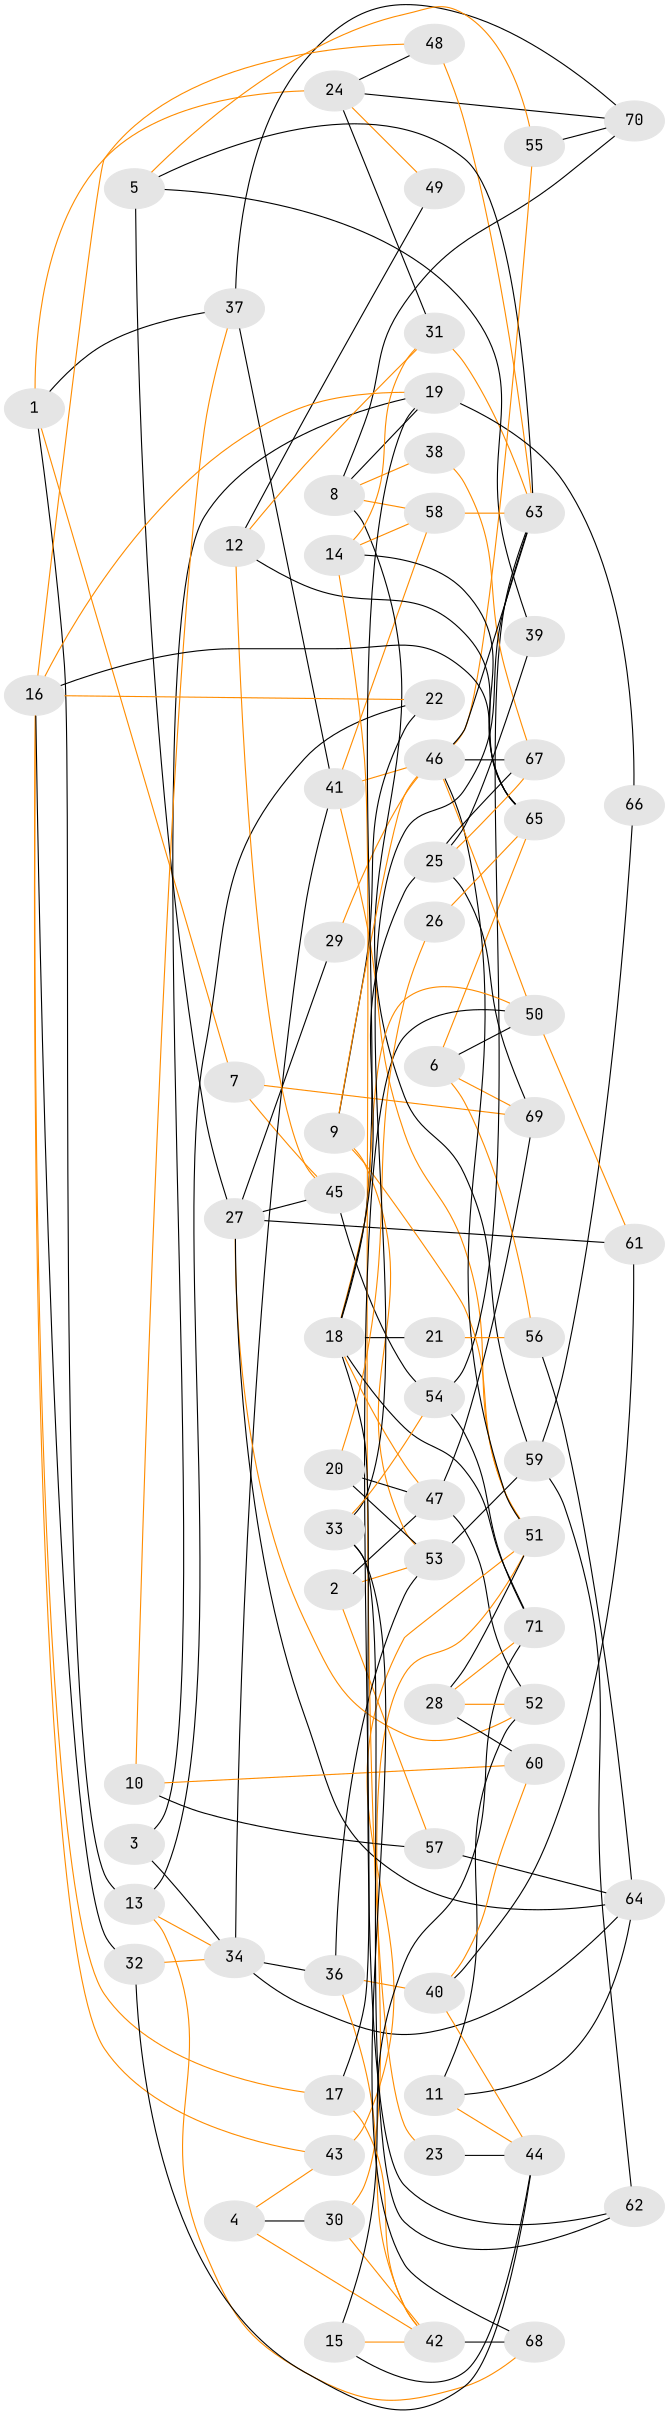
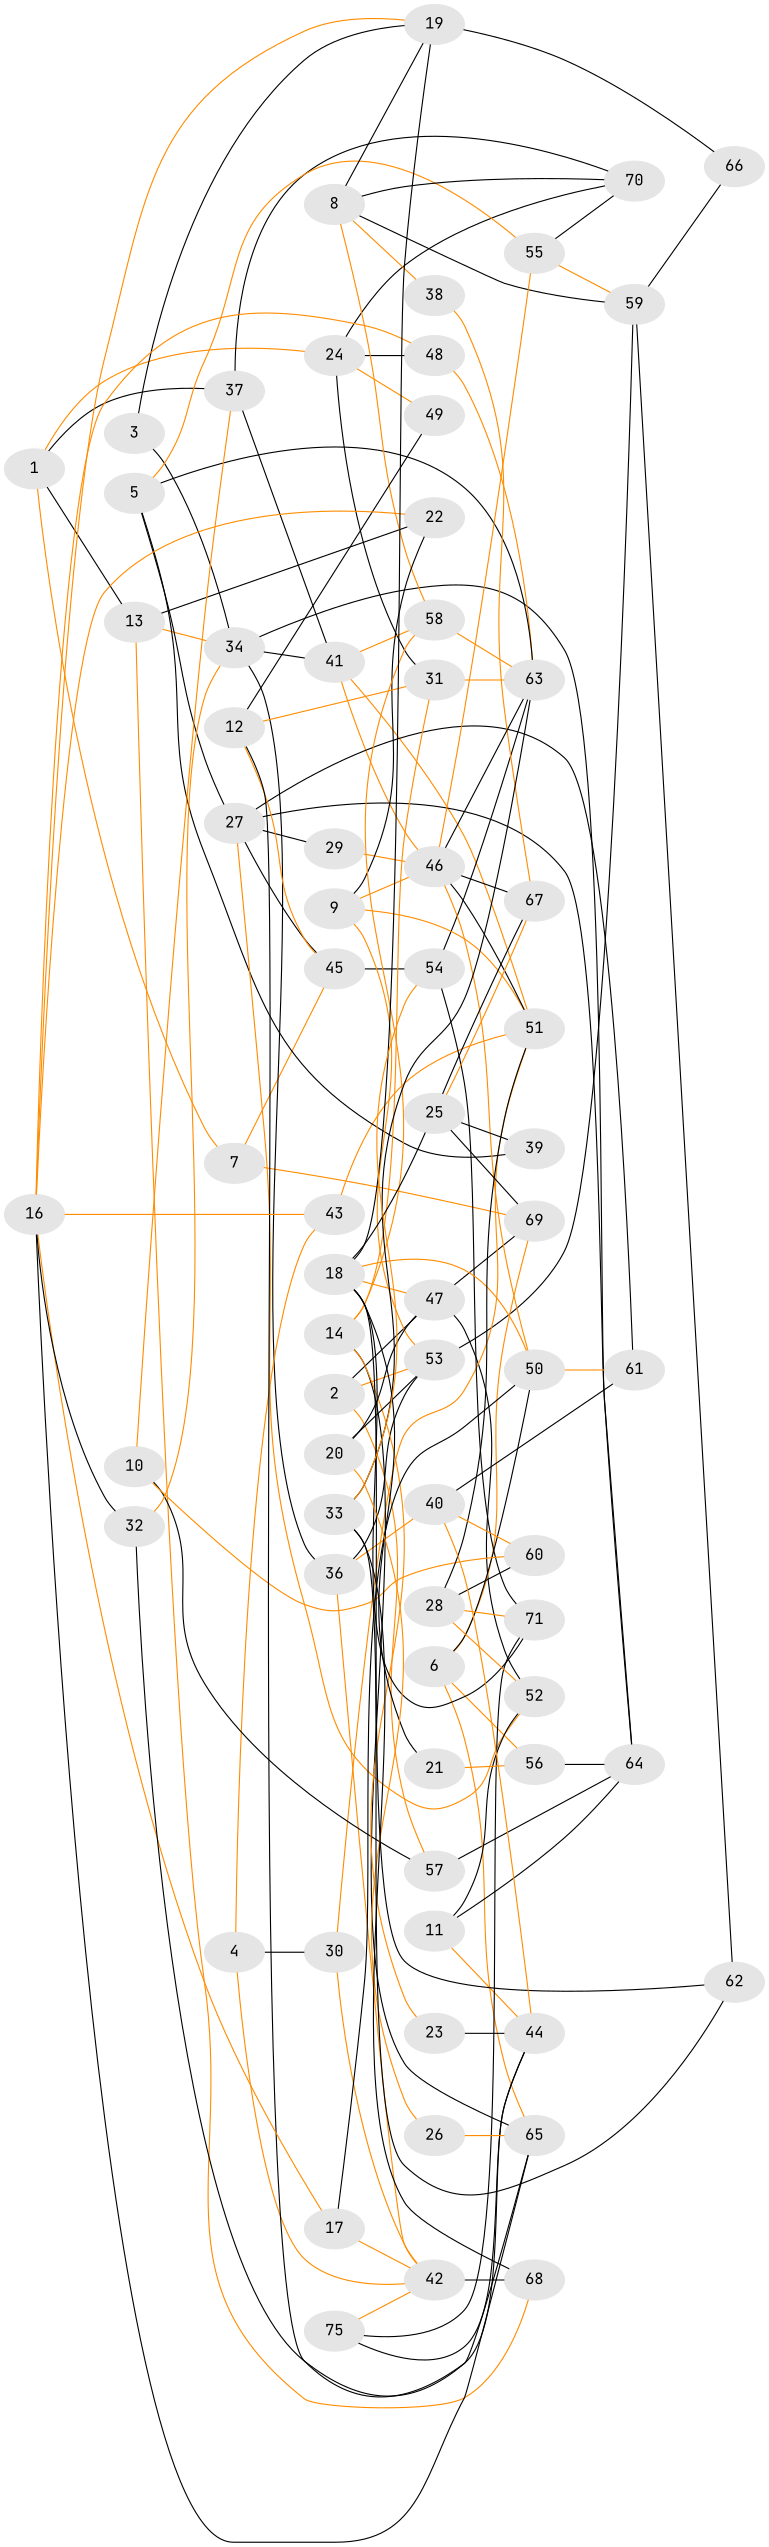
edge "55" -- "59": added
node "15": label "15" -> "75"
